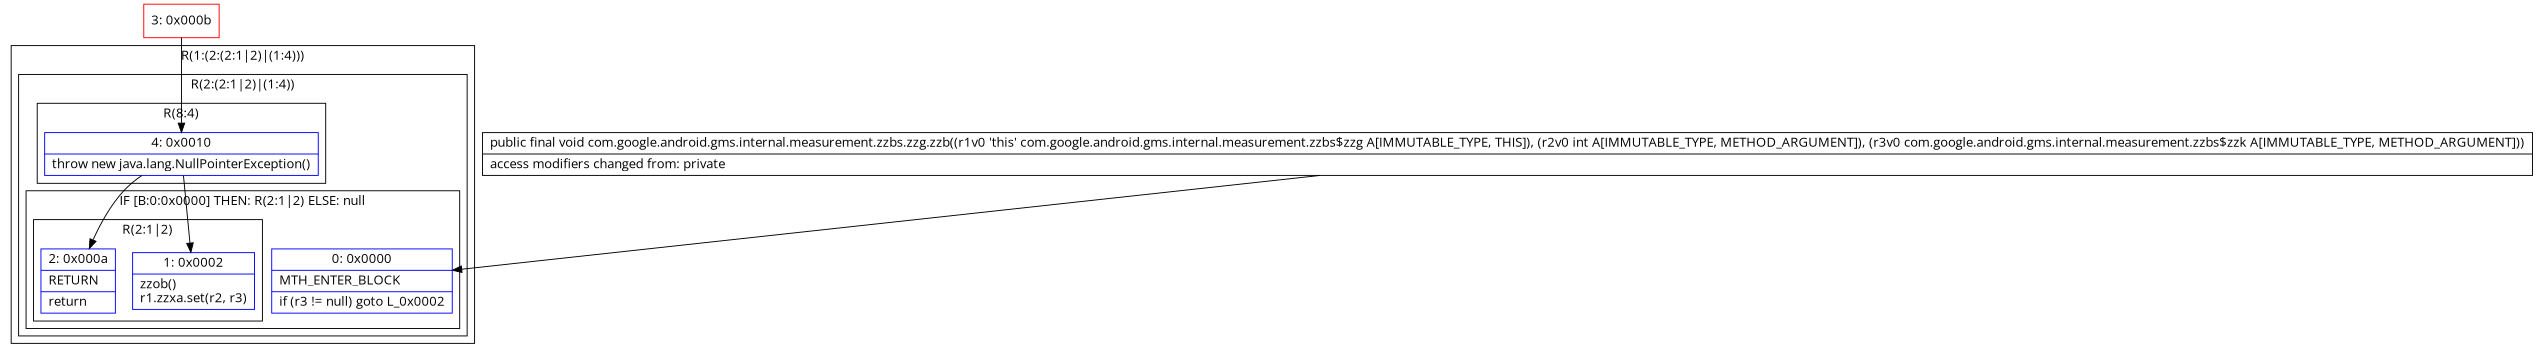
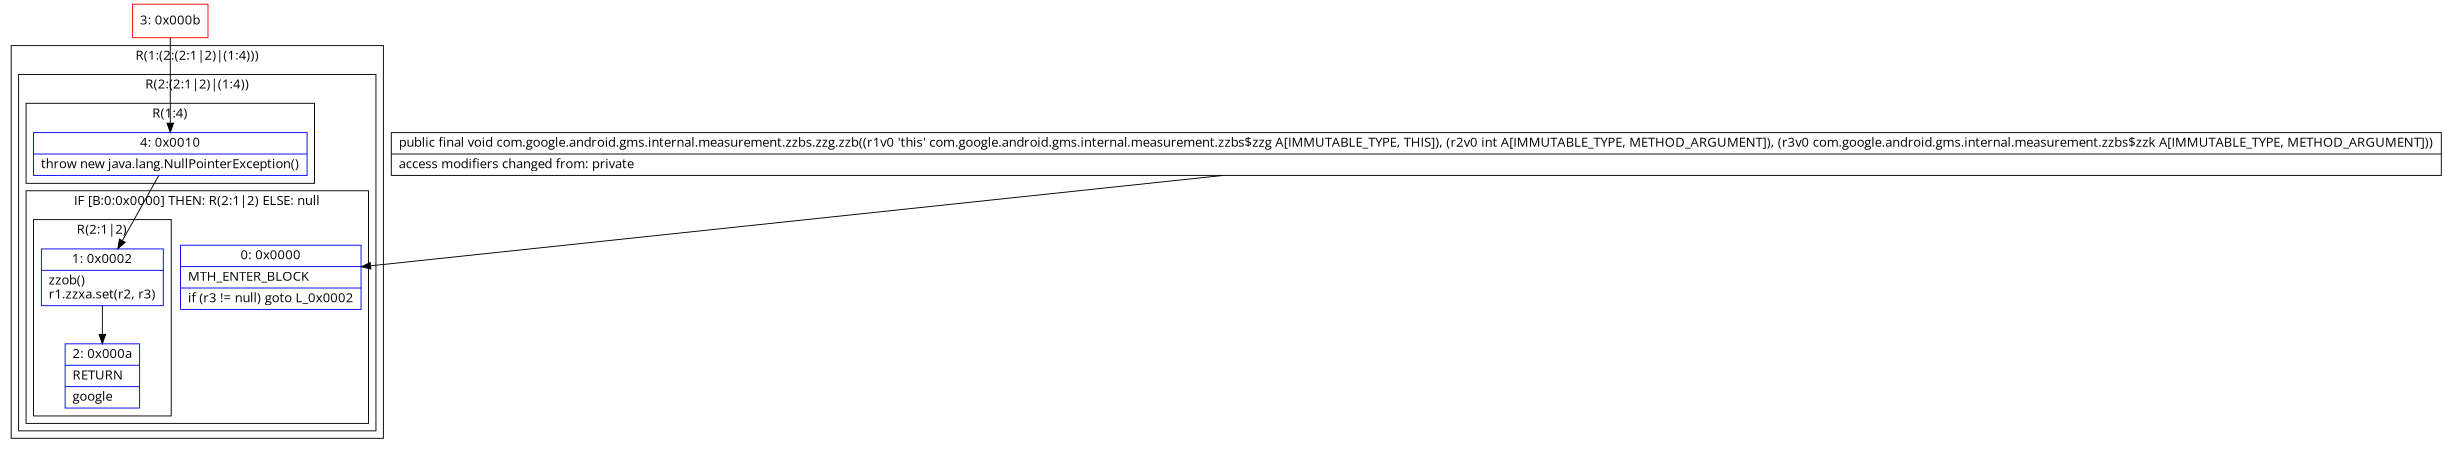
cluster "R(8:4)": label "R(8:4)" -> "R(1:4)"
edge "4: 0x0010" -> "2: 0x000a": now "1: 0x0002" -> "2: 0x000a"
node "2: 0x000a": text "return" -> "google"
